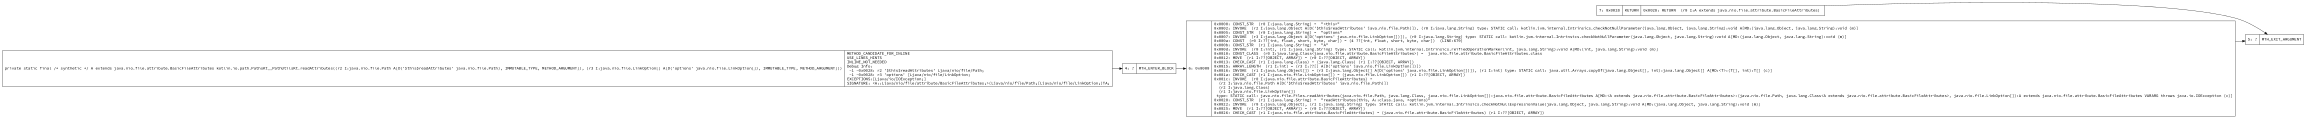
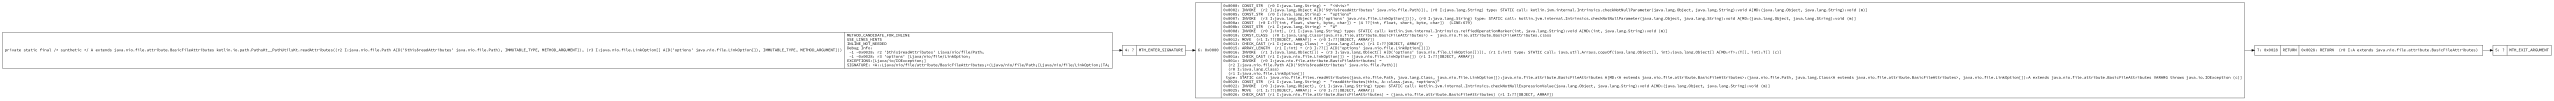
edge "6: 0x0000" -> "5: ?": now "6: 0x0000" -> "7: 0x0028"
node "4: ?": text "MTH_ENTER_BLOCK" -> "MTH_ENTER_SIGNATURE"
node "6: 0x0000": text "(r2 I:java.lang.Class)" -> "(r0 I:java.lang.Class)"
